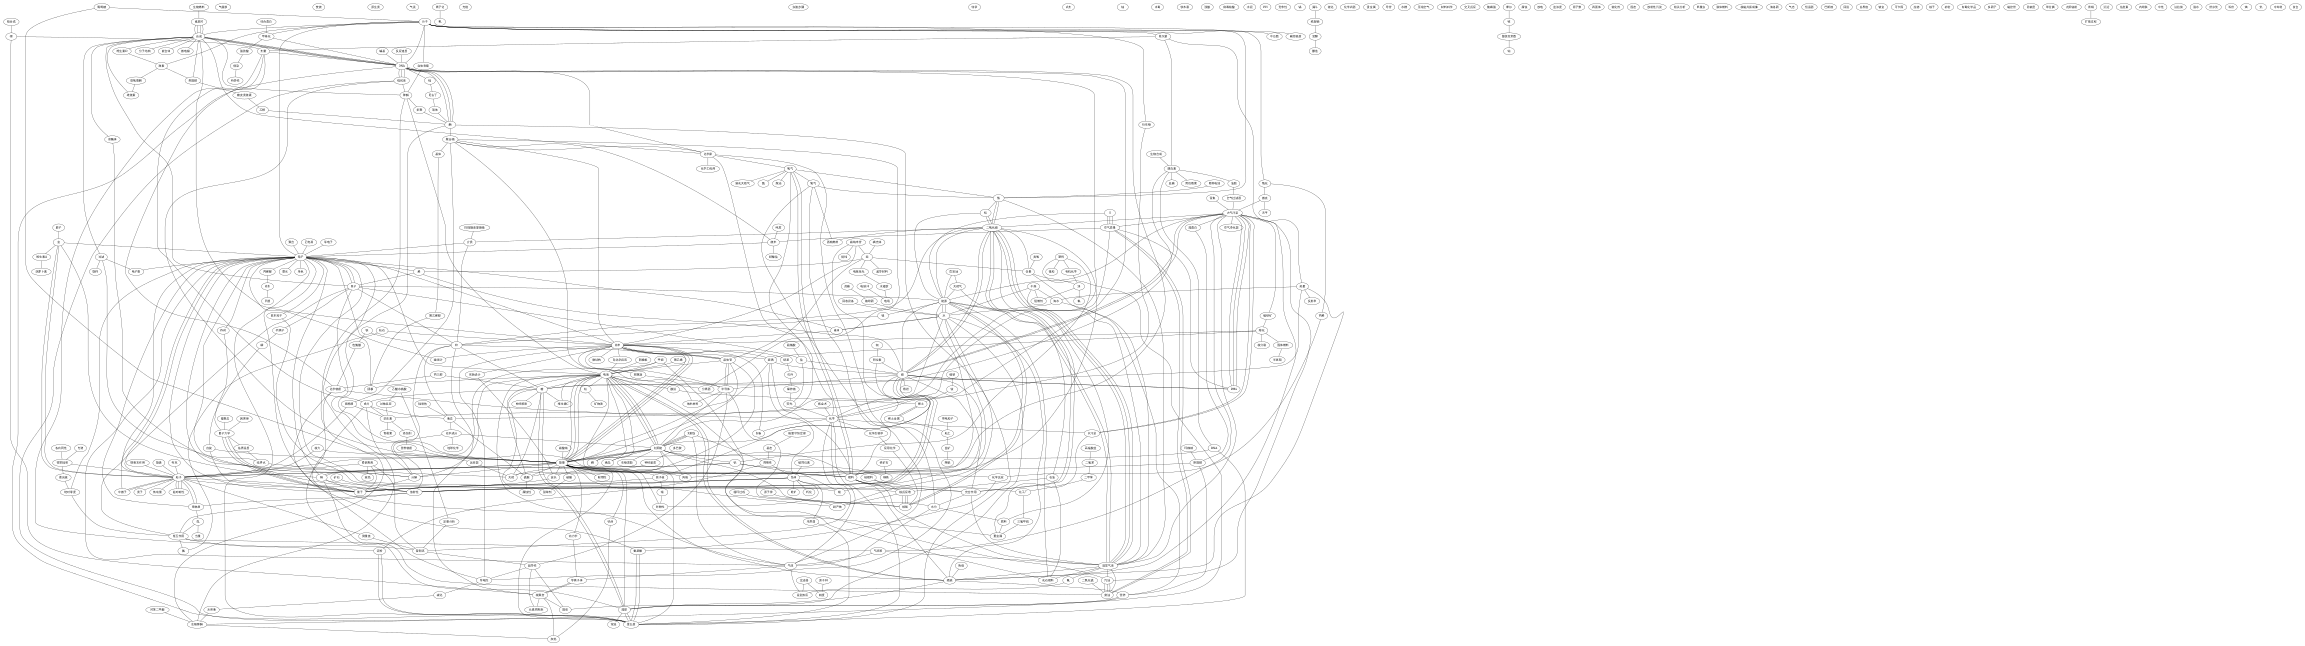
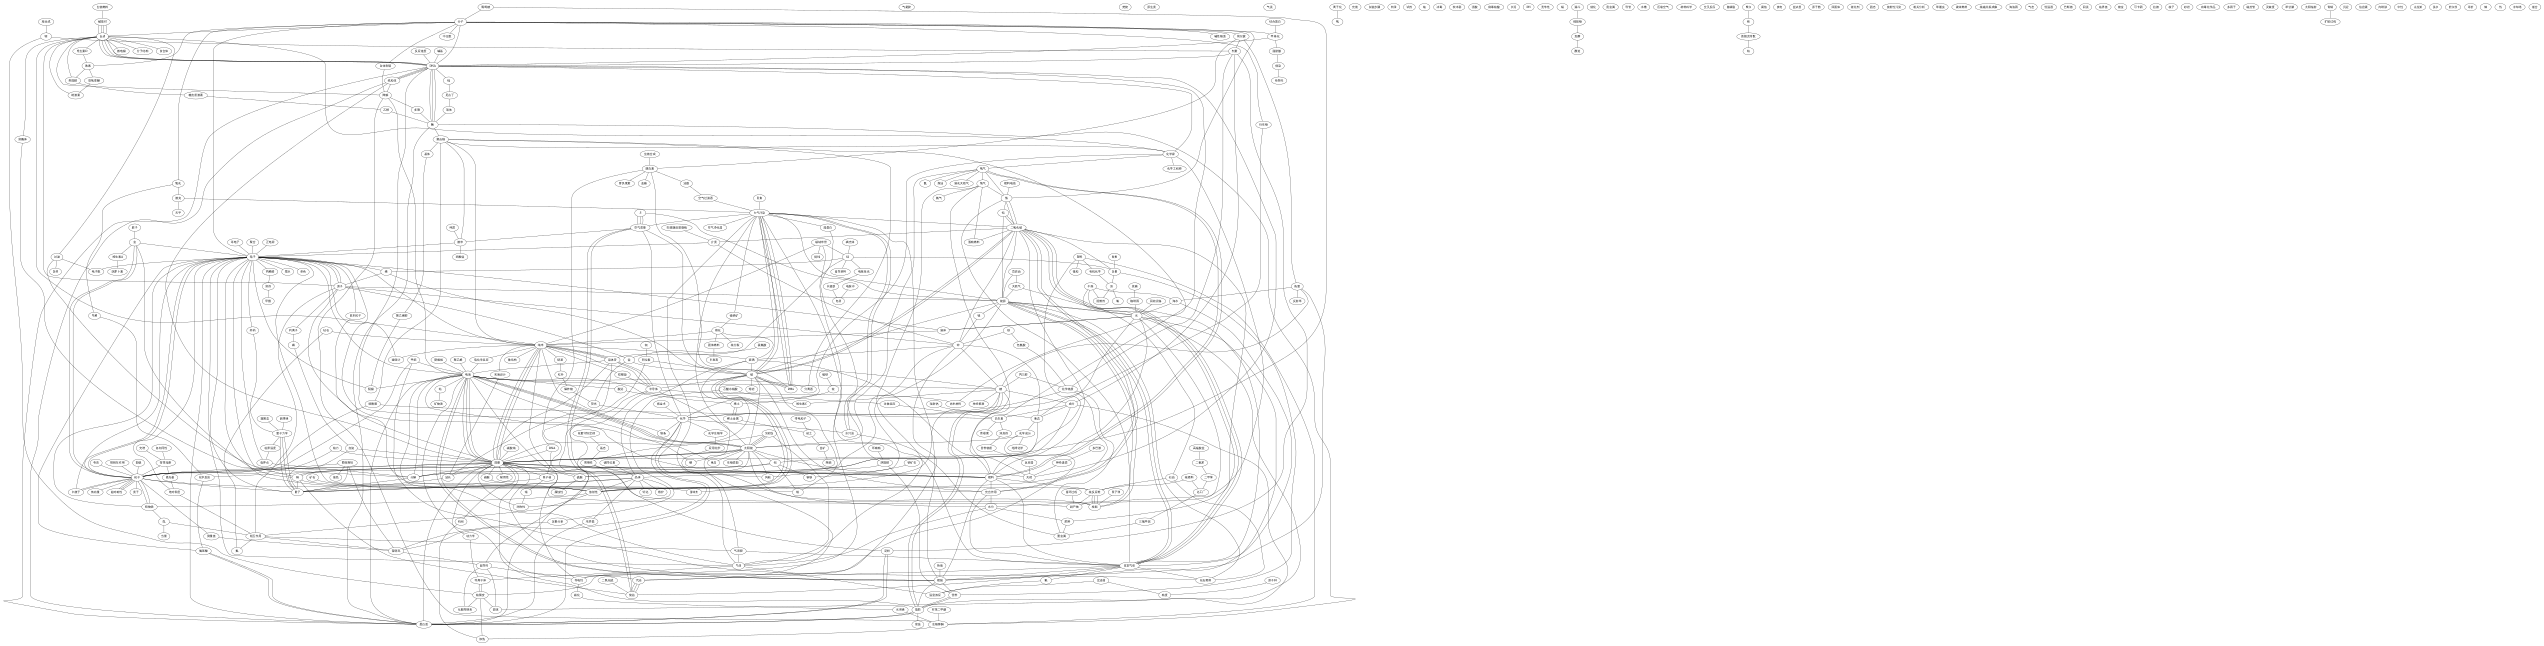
node "化学武器": removed
node "氦气": added
